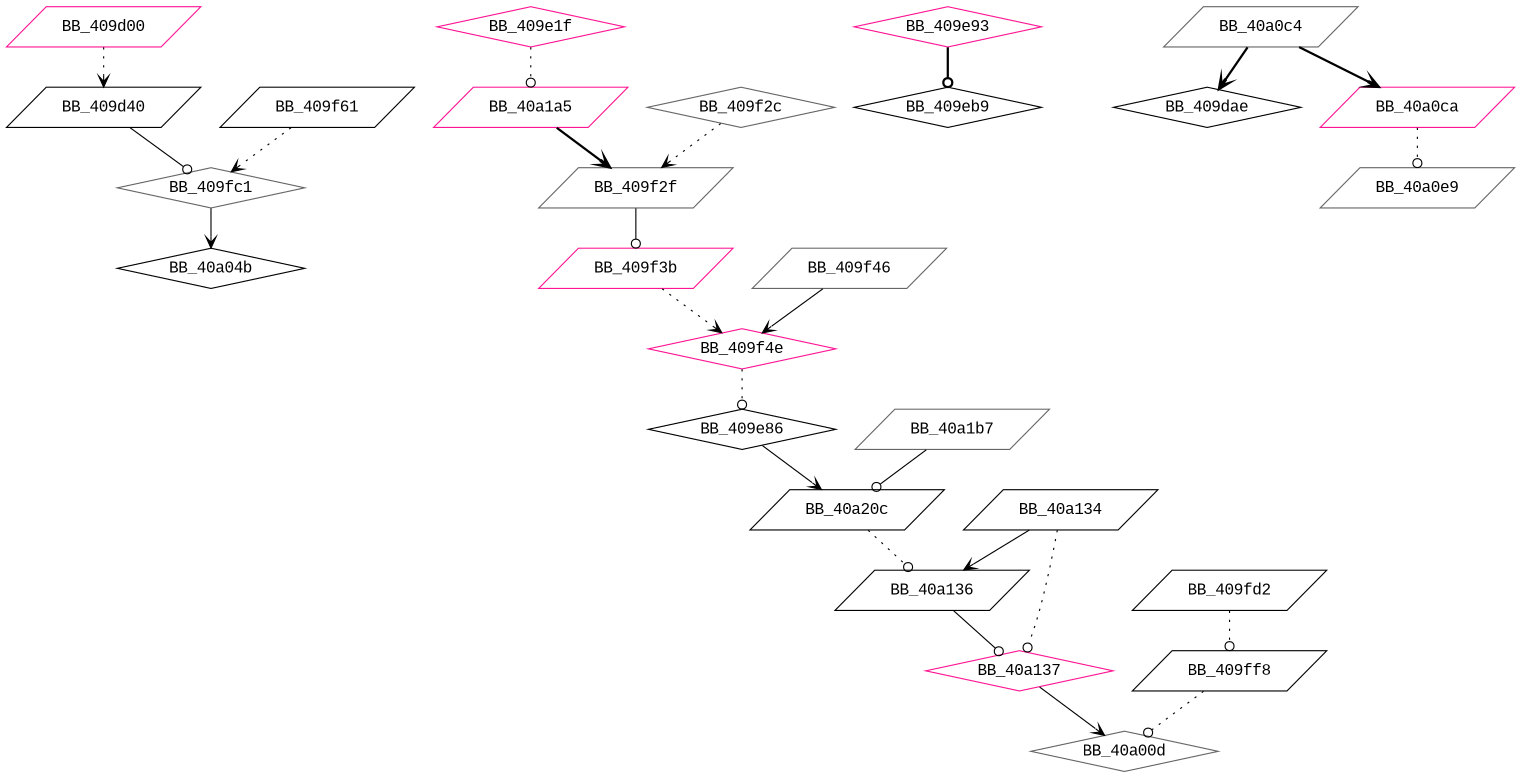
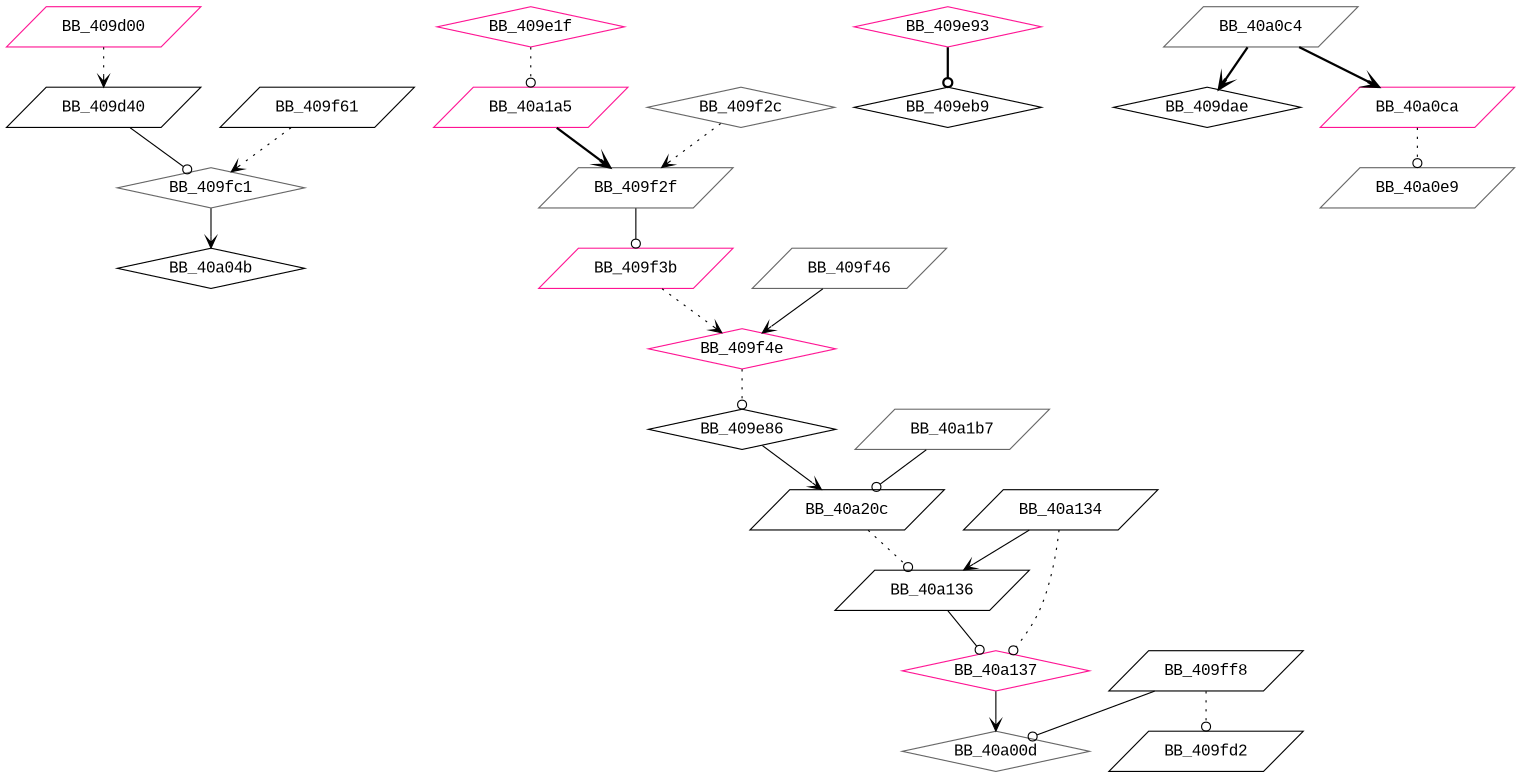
edge "BB_409fd2" -> "BB_409ff8": reversed
edge "BB_409ff8" -> "BB_40a00d": style dotted -> solid
